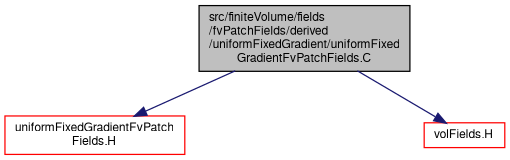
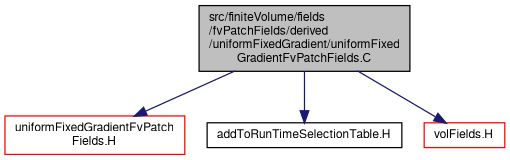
node "addToRunTimeSelectionTable.H": added
